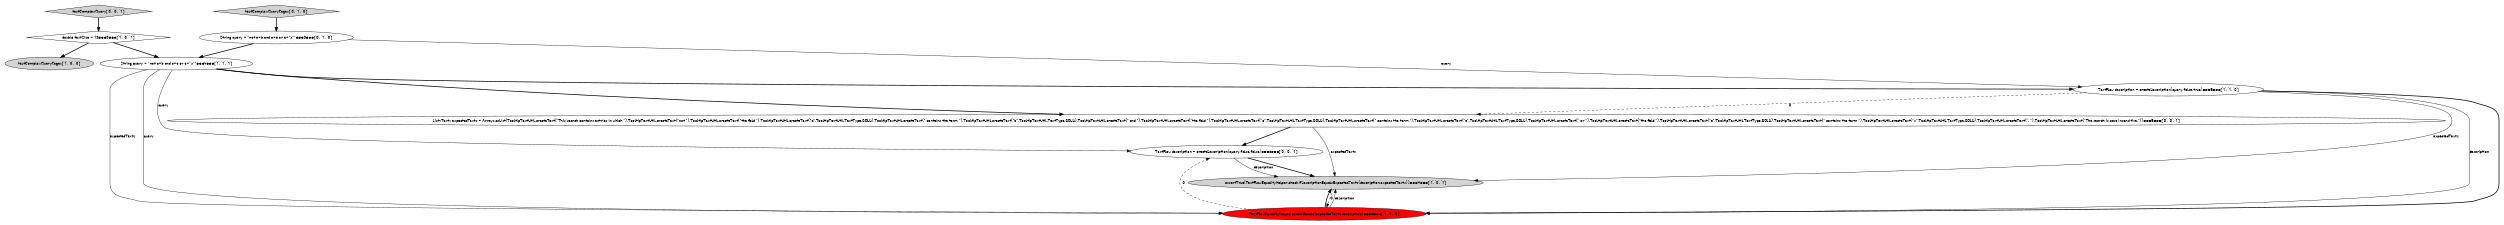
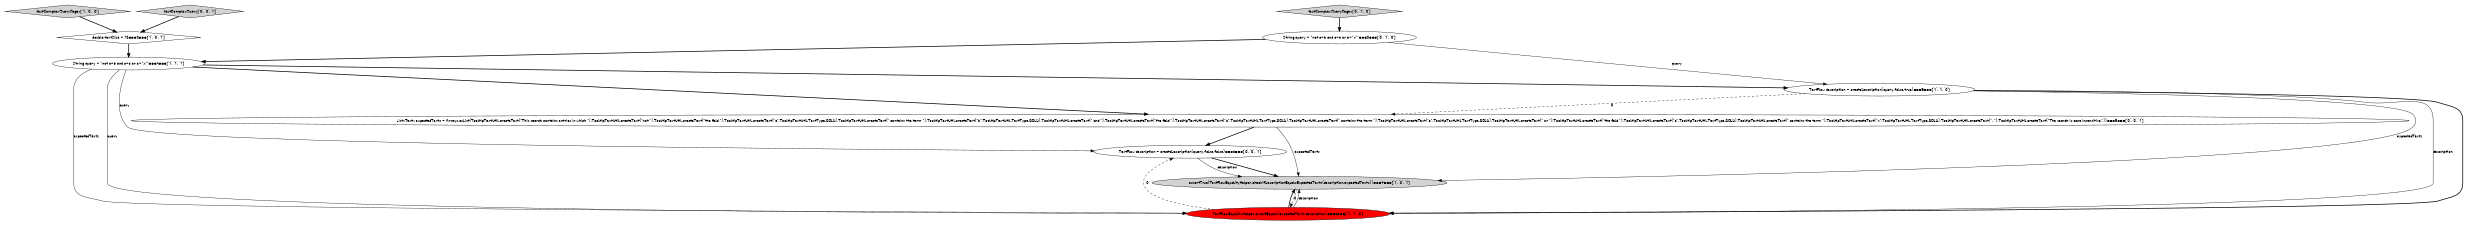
edge "double textSize = 13@@@3@@@['1', '0', '1']" -> "testComplexQueryRegex['1', '0', '0']": reversed
node "testComplexQueryRegex['1', '0', '0']": shape ellipse -> diamond
